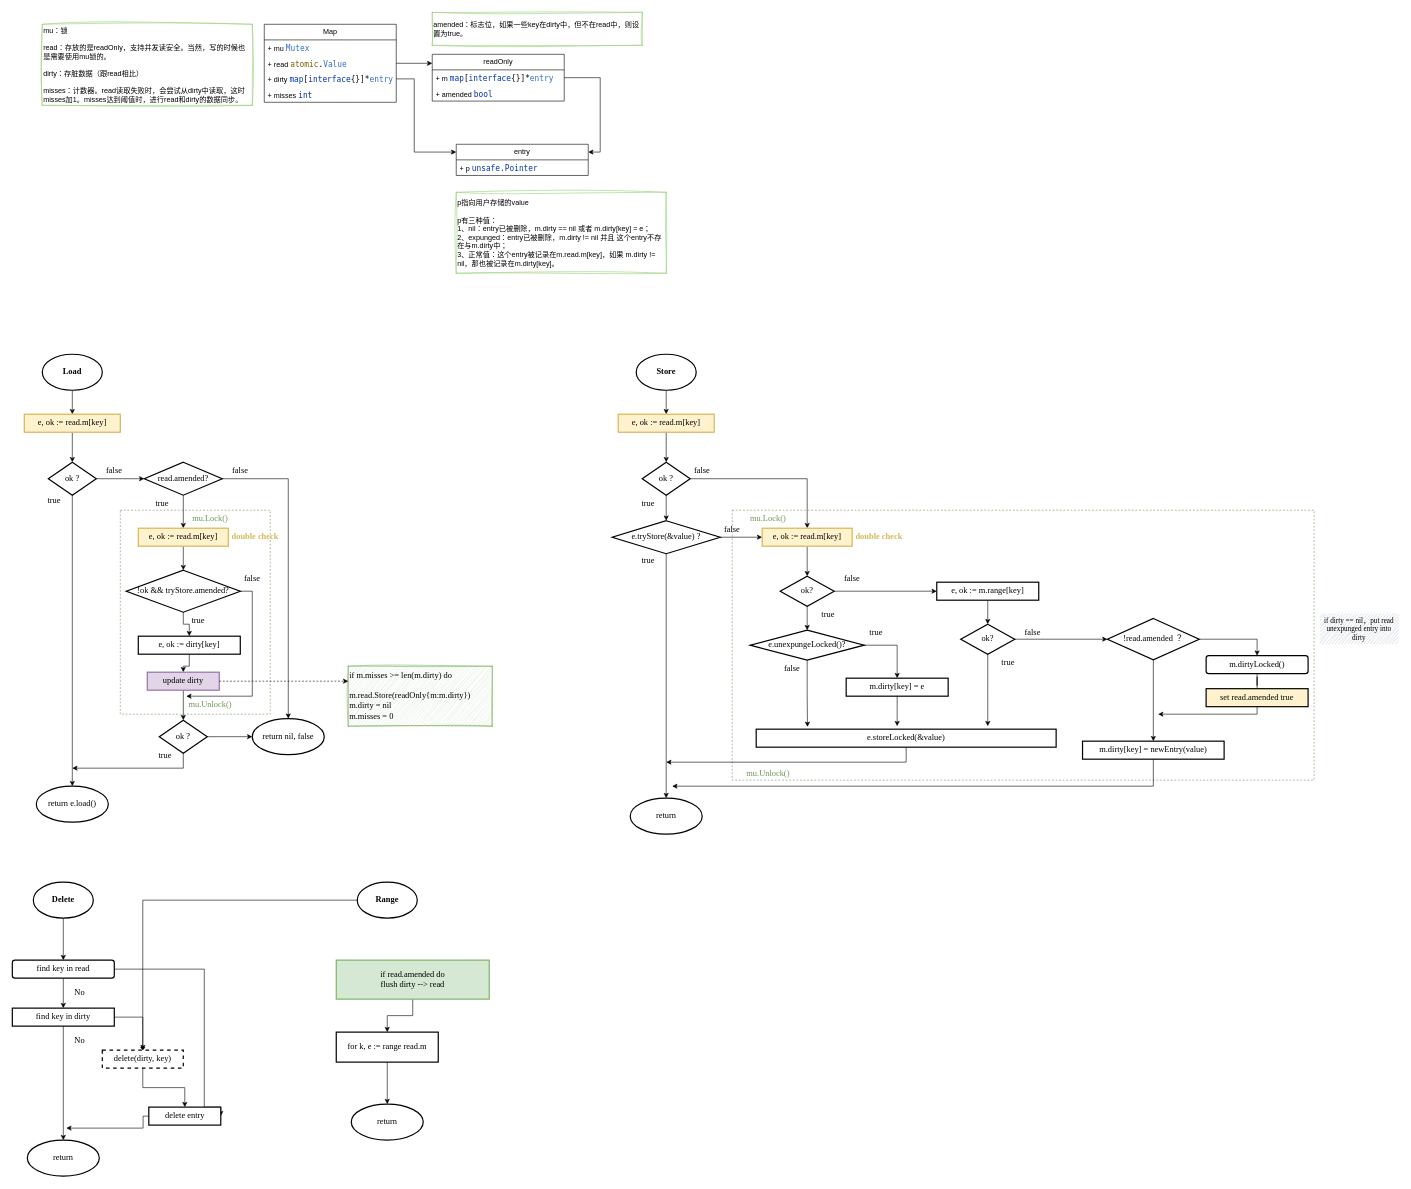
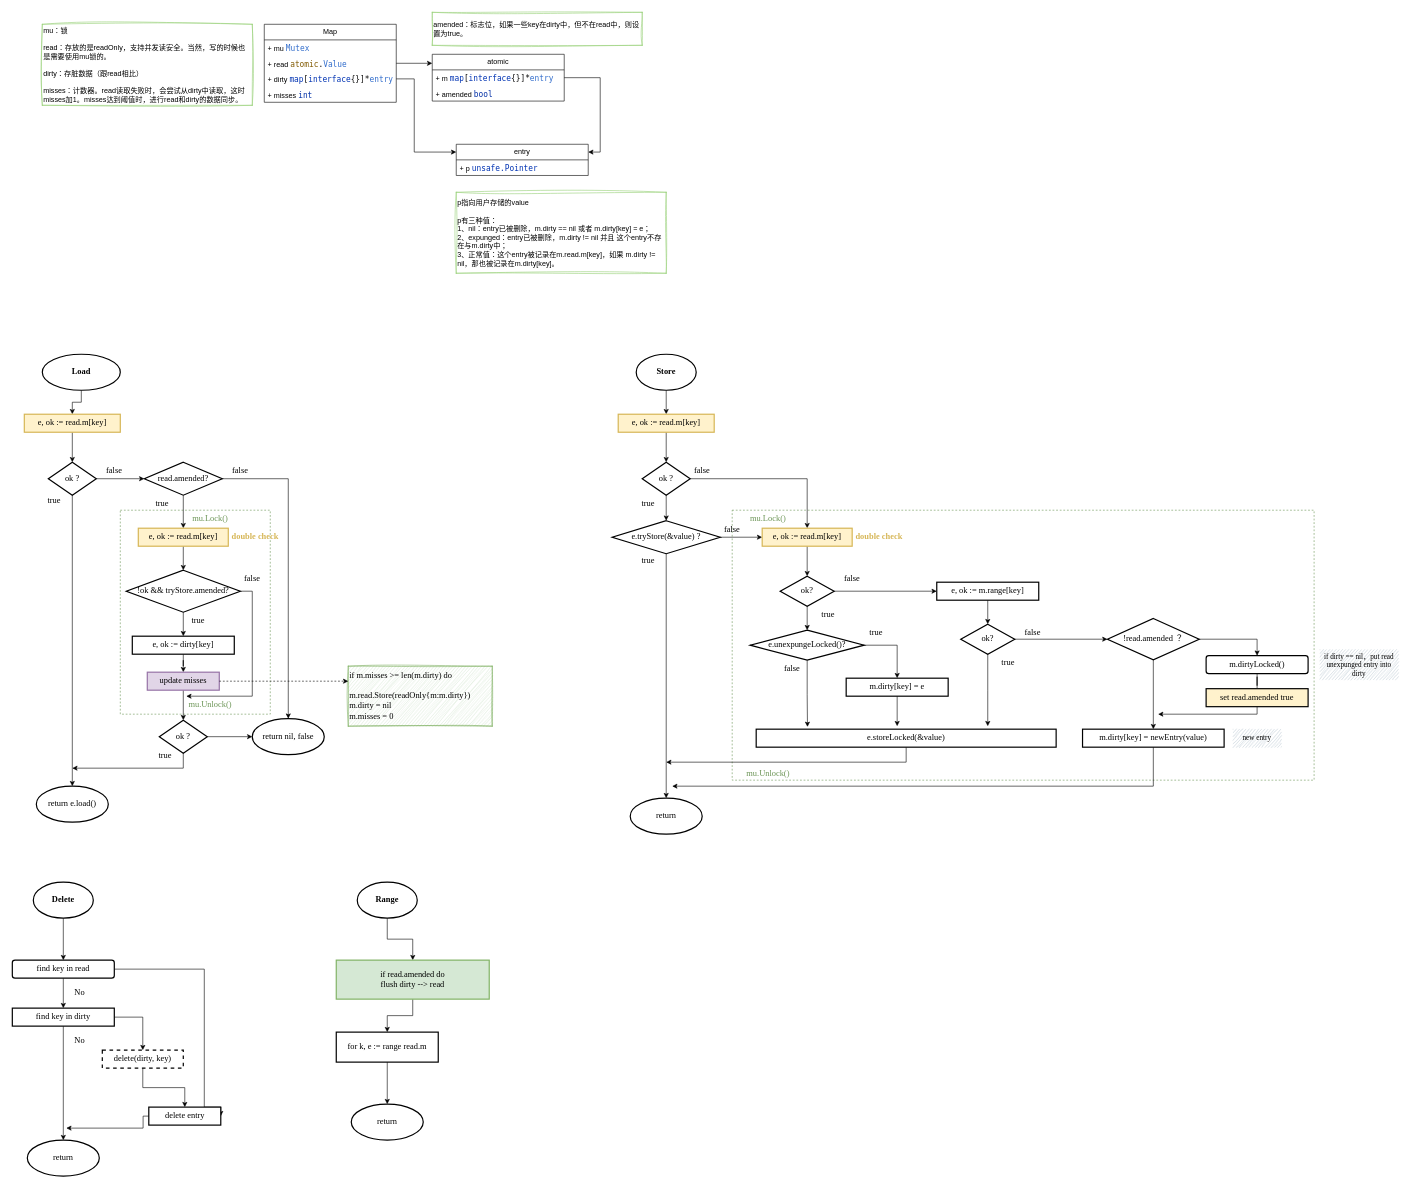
node "readOnly": label "readOnly" -> "atomic"
node "Load": size 60x36 -> 78x36
node "if dirty == nil，put read unexpunged entry into dirty": moved (1359, 629) -> (1359, 665)
node "e, ok := dirty[key]": moved (189, 645) -> (183, 645)
node "update dirty": label "update dirty" -> "update misses"
node "new entry": added
node "m.dirty[key] = newEntry(value)": moved (1154, 750) -> (1154, 738)
edge "Range" -> "delete(dirty, key)": now "Range" -> "if read.amended do flush dirty --> read"
edge "find key in dirty" -> "delete(dirty, key)": arrowhead diamond -> classic
